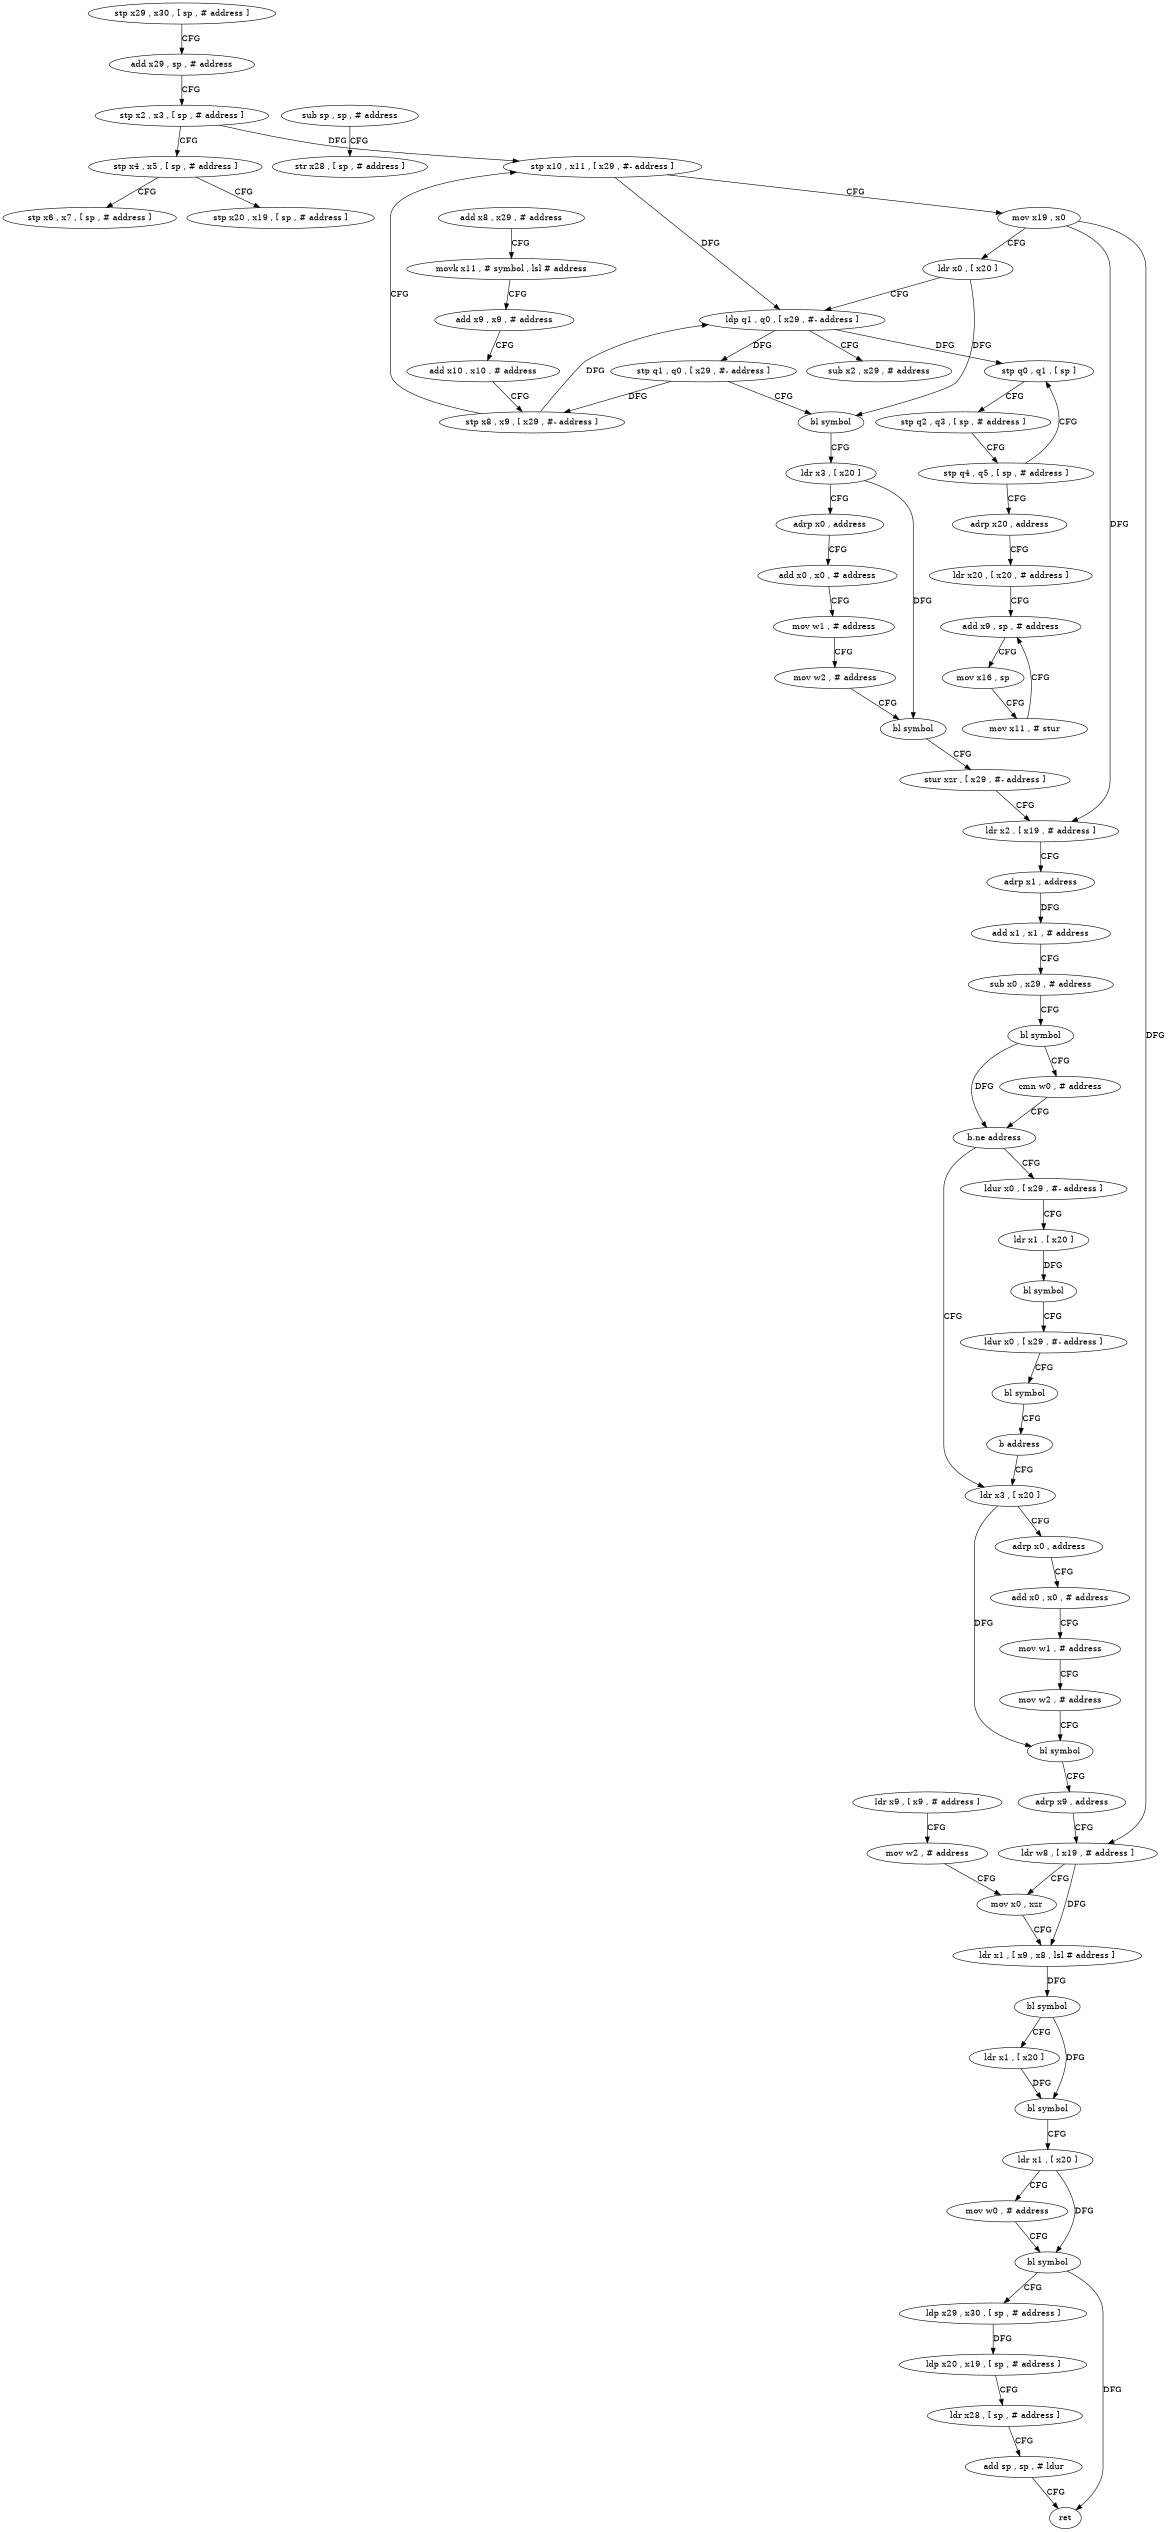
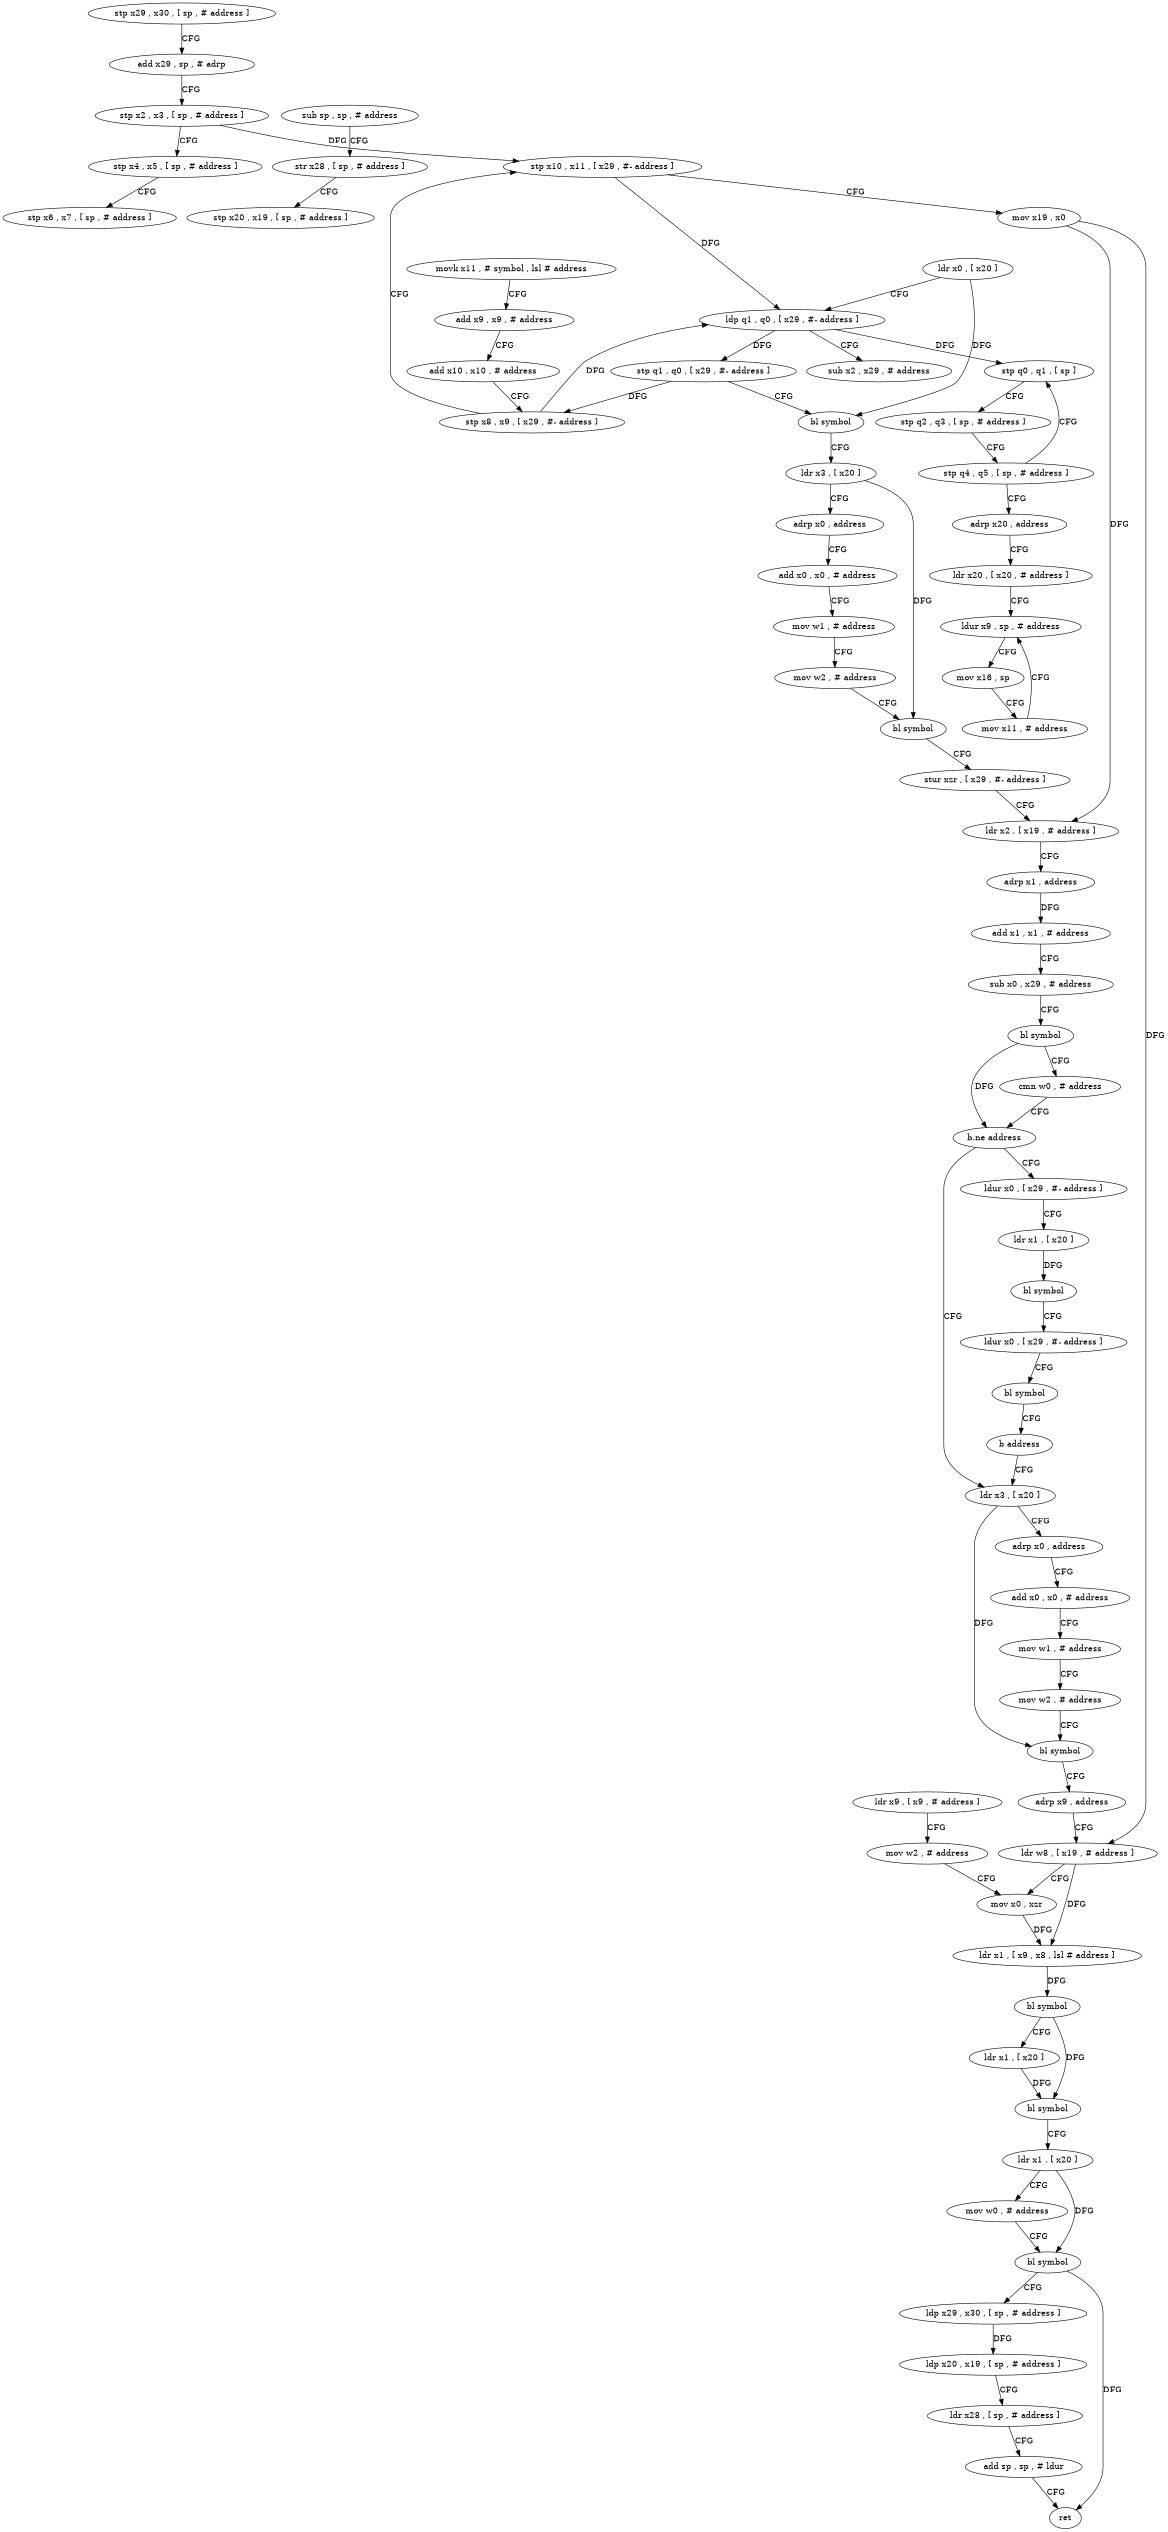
node "add x29 , sp , # address": label "add x29 , sp , # address" -> "add x29 , sp , # adrp"
edge "stp x4 , x5 , [ sp , # address ]" -> "stp x20 , x19 , [ sp , # address ]": now "str x28 , [ sp , # address ]" -> "stp x20 , x19 , [ sp , # address ]"
node "add x8 , x29 , # address": removed
edge "mov x19 , x0" -> "ldr x0 , [ x20 ]": removed, label "CFG"
node "add x9 , sp , # address": label "add x9 , sp , # address" -> "ldur x9 , sp , # address"
node "mov x11 , # stur": label "mov x11 , # stur" -> "mov x11 , # address"
edge "mov x0 , xzr" -> "ldr x1 , [ x9 , x8 , lsl # address ]": label "CFG" -> "DFG"
